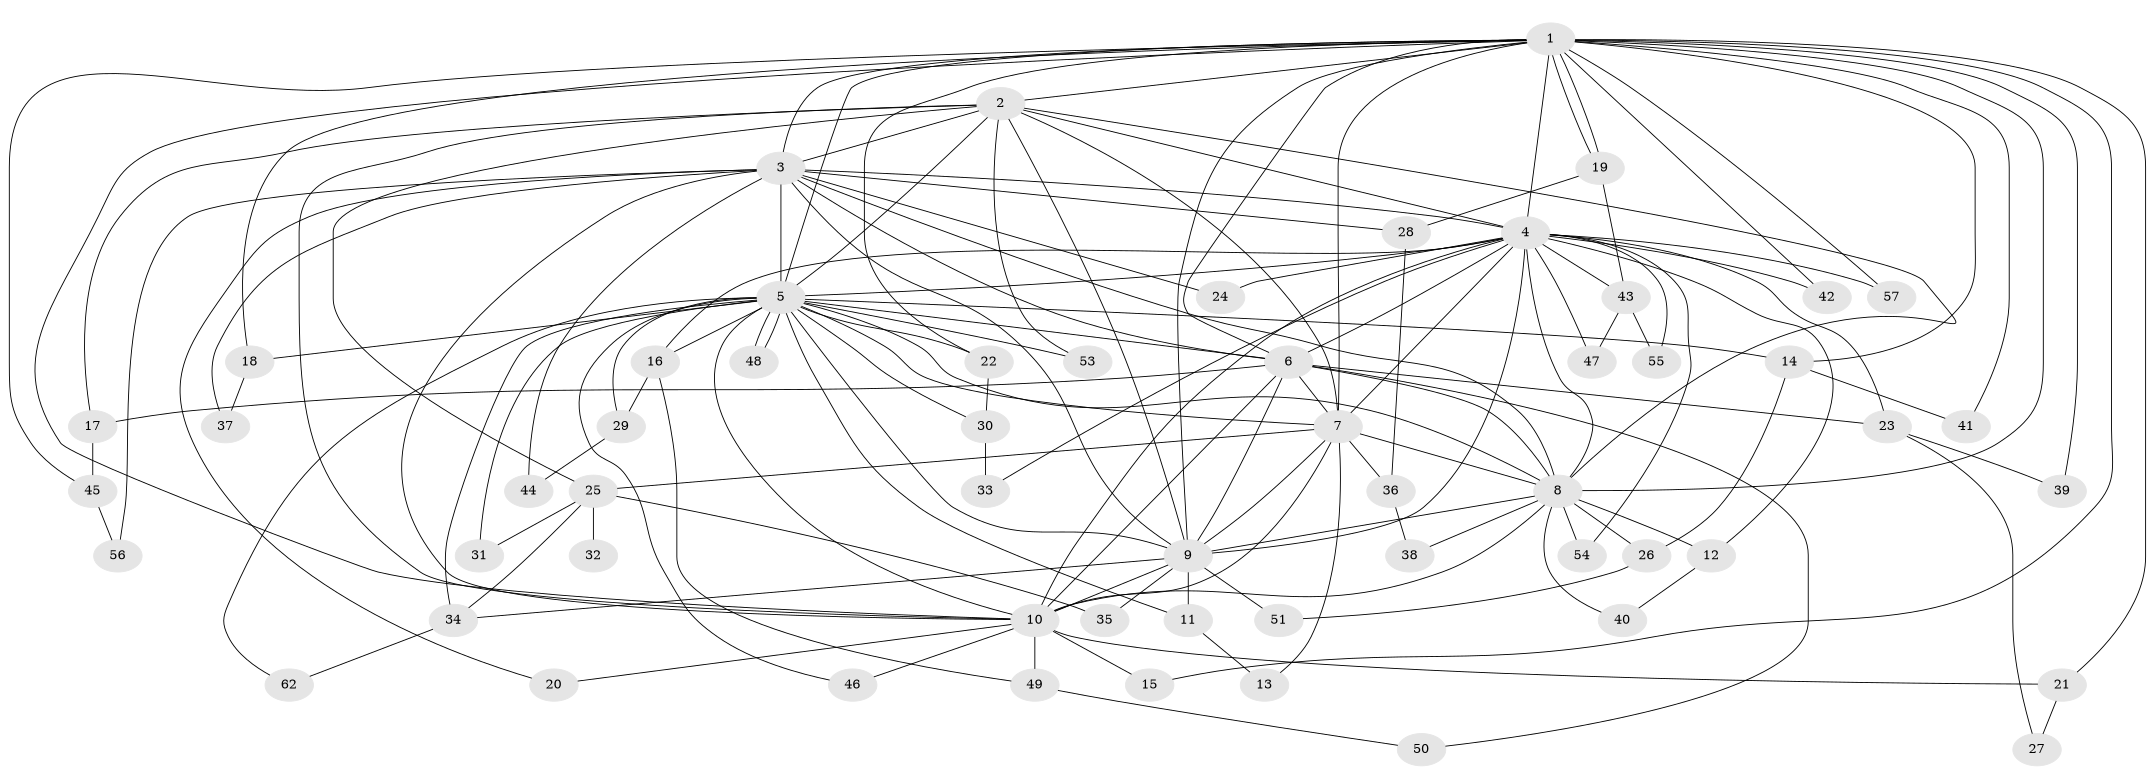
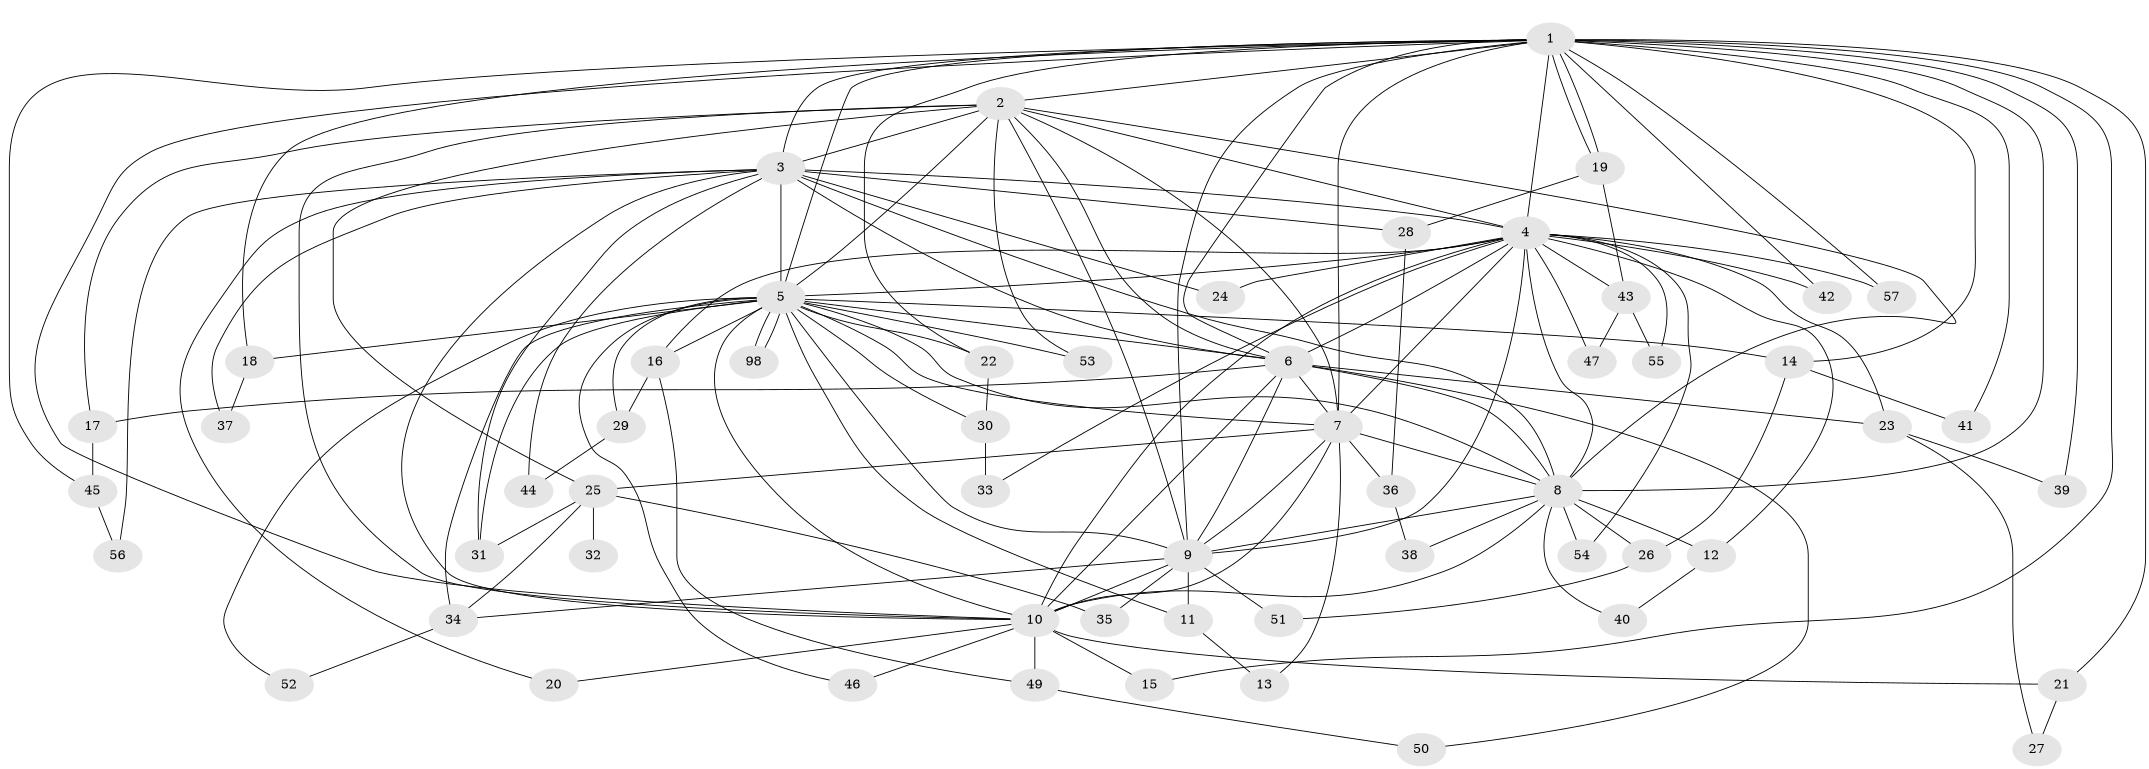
edge "2" -- "6": added
edge "3" -- "9": now "3" -- "31"
node "48": label "48" -> "98"
node "62": label "62" -> "52"
